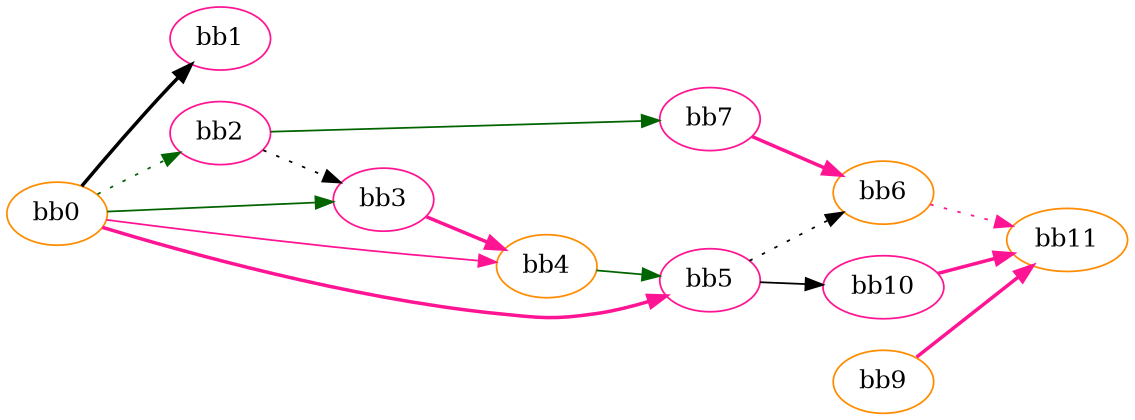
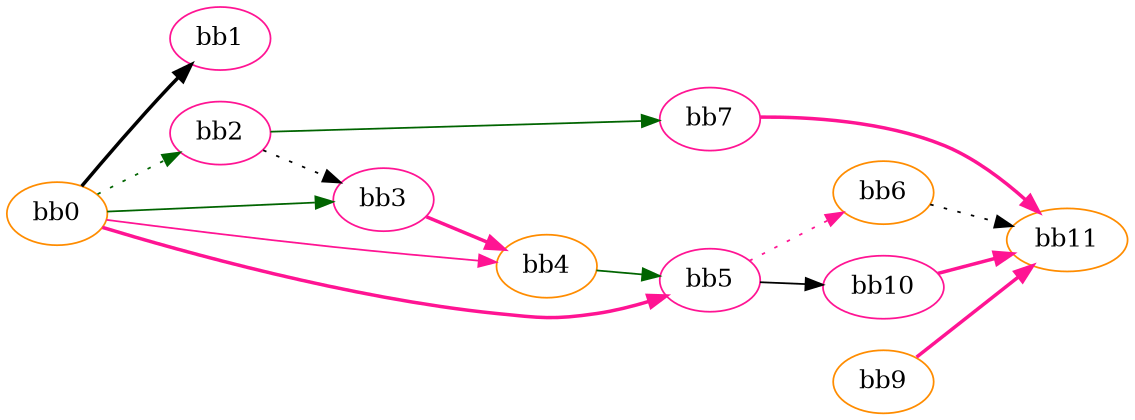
edge "bb7" -> "bb6": now "bb7" -> "bb11"
edge "bb6" -> "bb11": color deeppink -> black
edge "bb5" -> "bb6": color black -> deeppink
